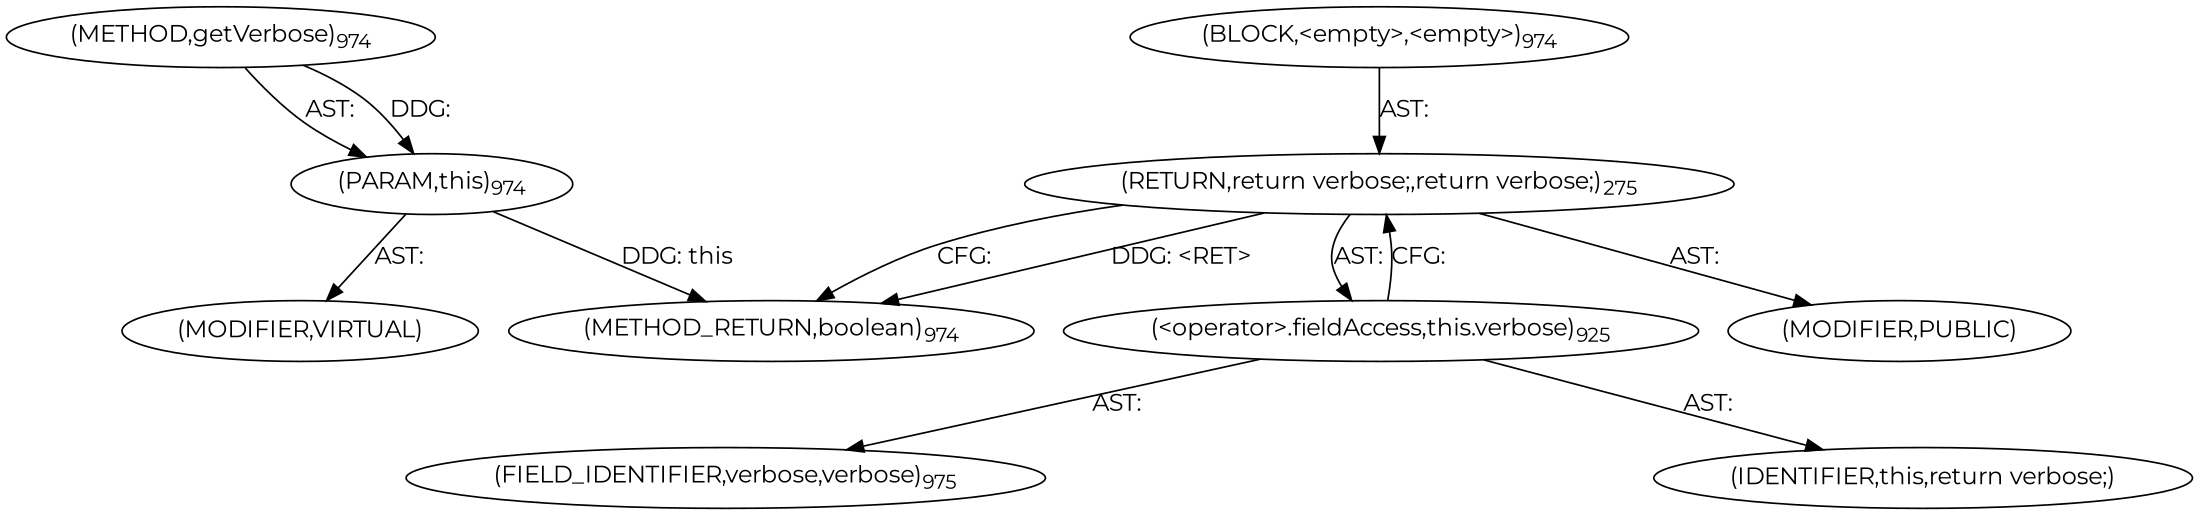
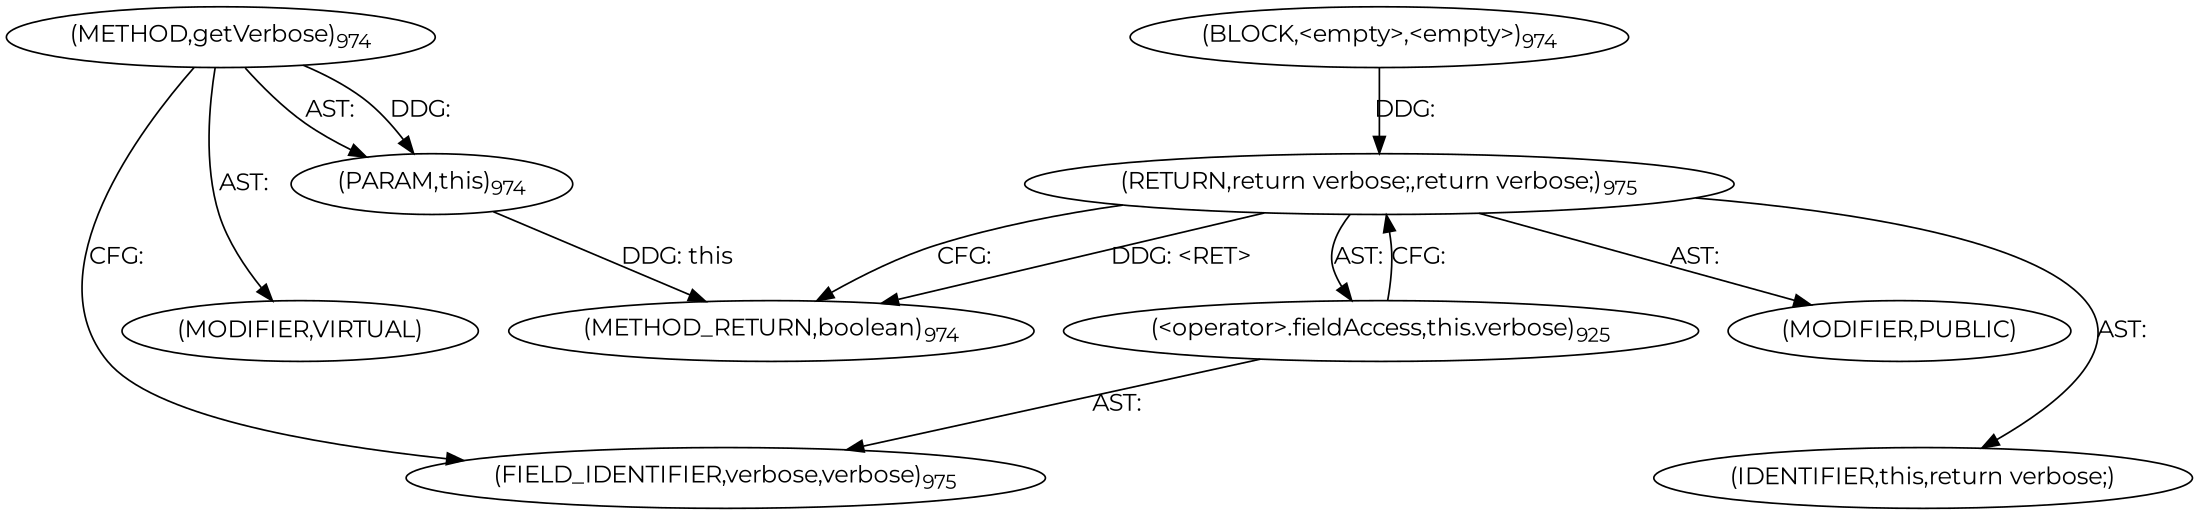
edge "(BLOCK,<empty>,<empty>)" -> "(RETURN,return verbose;,return verbose;)": label "AST: " -> "DDG: "
node "(RETURN,return verbose;,return verbose;)": text "275" -> "975"
edge "(PARAM,this)" -> "(MODIFIER,VIRTUAL)": now "(METHOD,getVerbose)" -> "(MODIFIER,VIRTUAL)"
edge "(METHOD,getVerbose)" -> "(FIELD_IDENTIFIER,verbose,verbose)": added, label "CFG:"
edge "(<operator>.fieldAccess,this.verbose)" -> "(IDENTIFIER,this,return verbose;)": now "(RETURN,return verbose;,return verbose;)" -> "(IDENTIFIER,this,return verbose;)"
